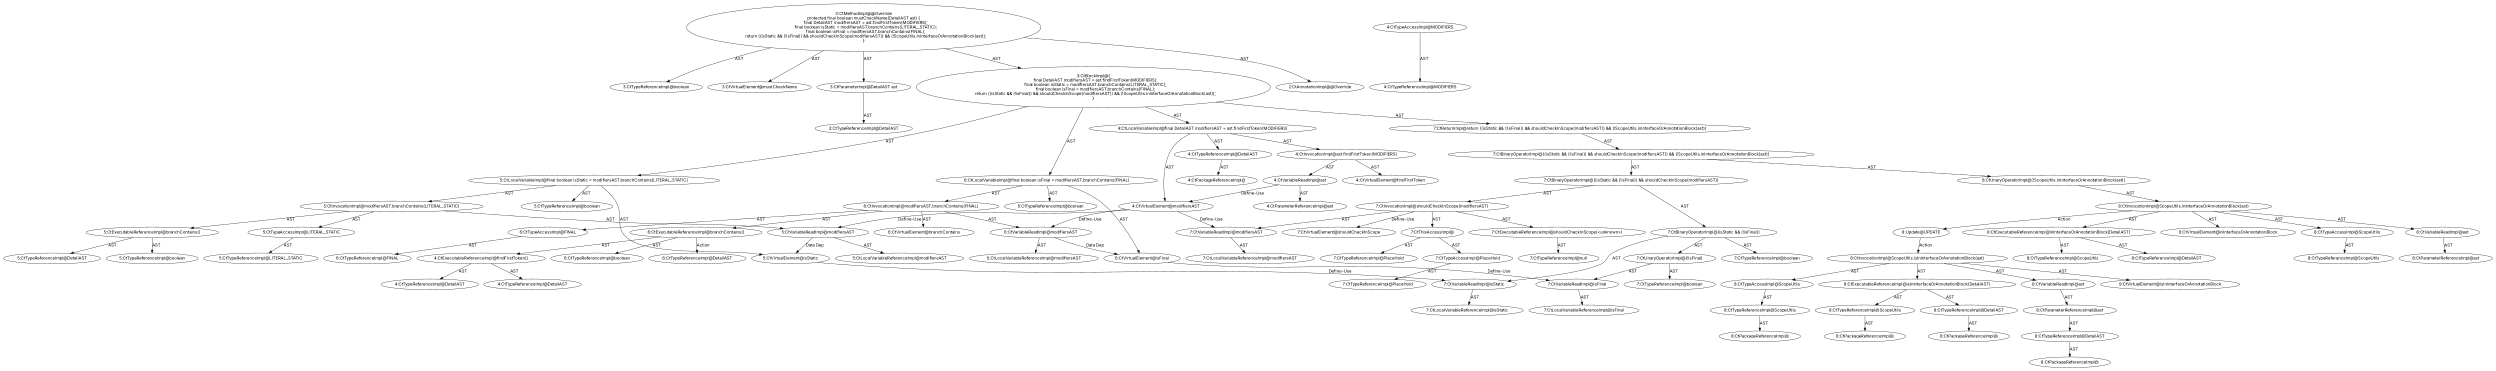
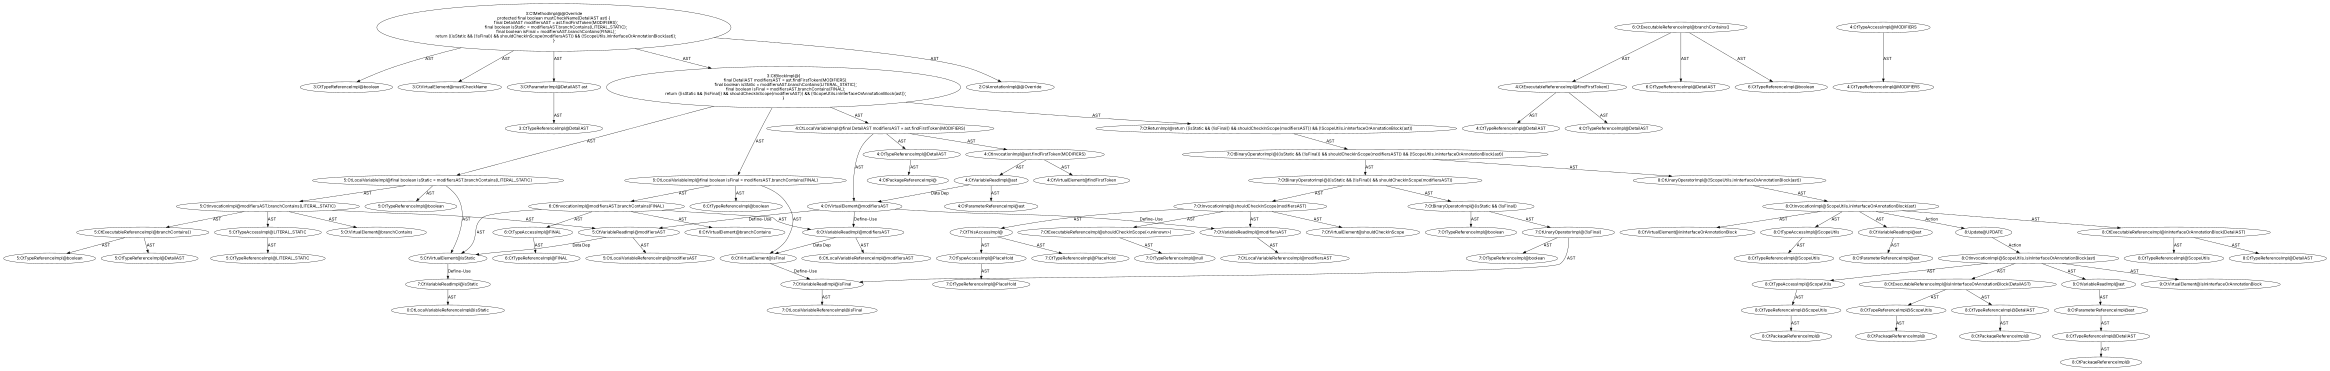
edge "4:CtVariableReadImpl@ast" -> "4:CtVirtualElement@modifiersAST": label "Define-Use" -> "Data Dep"
edge "6:CtInvocationImpl@modifiersAST.branchContains(FINAL)" -> "6:CtExecutableReferenceImpl@branchContains()": now "6:CtInvocationImpl@modifiersAST.branchContains(FINAL)" -> "5:CtVirtualElement@isStatic"
edge "7:CtInvocationImpl@shouldCheckInScope(modifiersAST)" -> "7:CtVirtualElement@shouldCheckInScope": label "Define-Use" -> "AST"
node "5:CtVirtualElement@branchContains": added
edge "6:CtExecutableReferenceImpl@branchContains()" -> "6:CtTypeReferenceImpl@DetailAST": label "Action" -> "AST"
edge "7:CtBinaryOperatorImpl@(isStatic && (!isFinal))" -> "7:CtVariableReadImpl@isStatic": removed, label "AST"
node "7:CtLocalVariableReferenceImpl@isStatic": label "7:CtLocalVariableReferenceImpl@isStatic" -> "0:CtLocalVariableReferenceImpl@isStatic"
